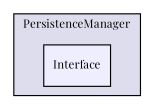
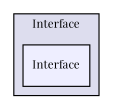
cluster "PersistenceManager": label "PersistenceManager" -> "Interface"
